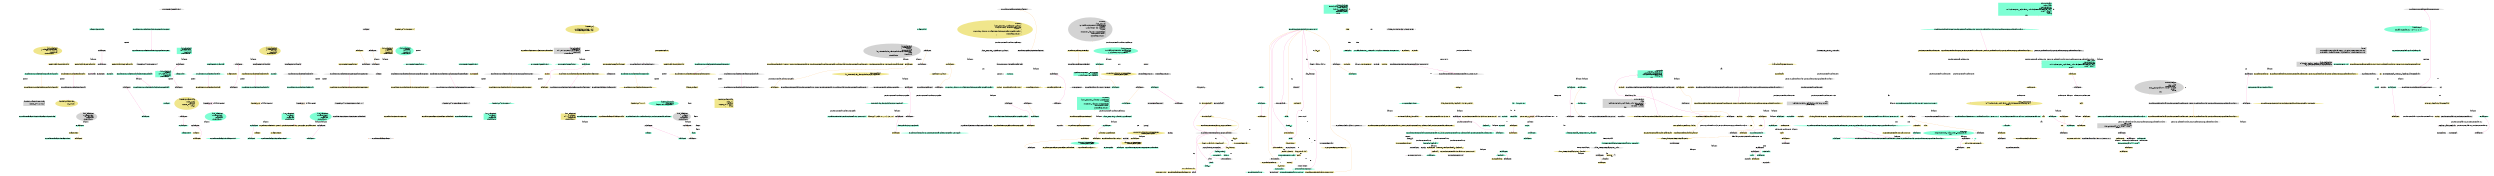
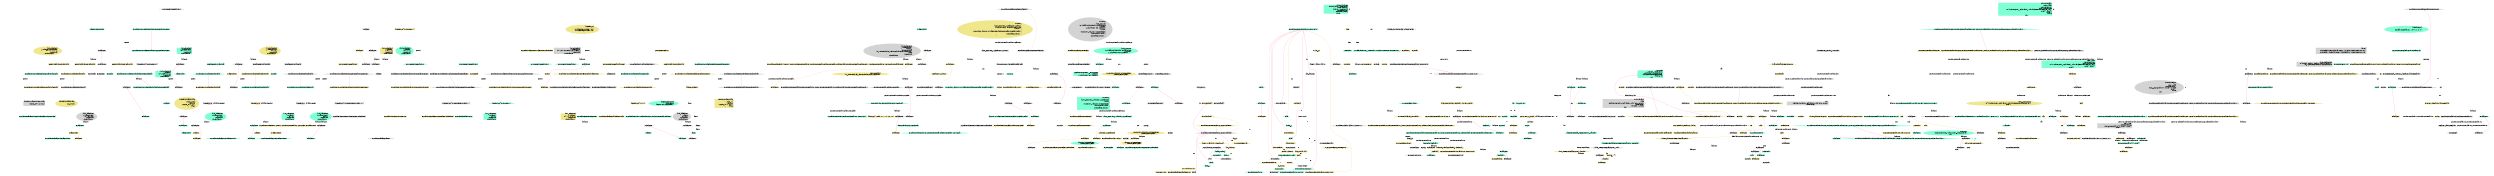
node "Entry string.Equals(string)": removed
